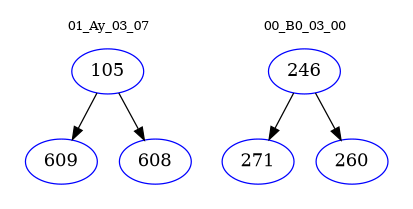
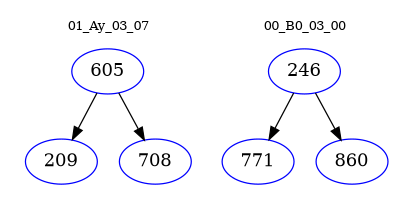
node "105": label "105" -> "605"
node "609": label "609" -> "209"
node "608": label "608" -> "708"
node "271": label "271" -> "771"
node "260": label "260" -> "860"
